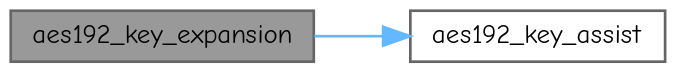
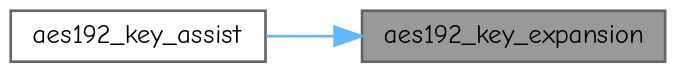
edge "aes192_key_expansion" -> "aes192_key_assist": reversed
